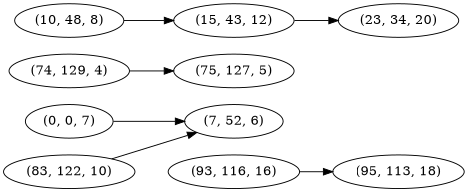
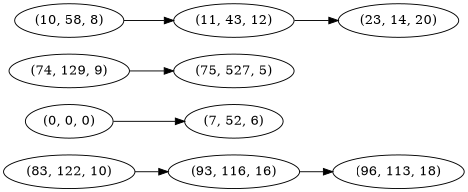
node "(10, 48, 8)": label "(10, 48, 8)" -> "(10, 58, 8)"
node "(15, 43, 12)": label "(15, 43, 12)" -> "(11, 43, 12)"
node "(23, 34, 20)": label "(23, 34, 20)" -> "(23, 14, 20)"
node "(74, 129, 4)": label "(74, 129, 4)" -> "(74, 129, 9)"
node "(75, 127, 5)": label "(75, 127, 5)" -> "(75, 527, 5)"
node "(0, 0, 7)": label "(0, 0, 7)" -> "(0, 0, 0)"
edge "(83, 122, 10)" -> "(7, 52, 6)": now "(83, 122, 10)" -> "(93, 116, 16)"
node "(95, 113, 18)": label "(95, 113, 18)" -> "(96, 113, 18)"
